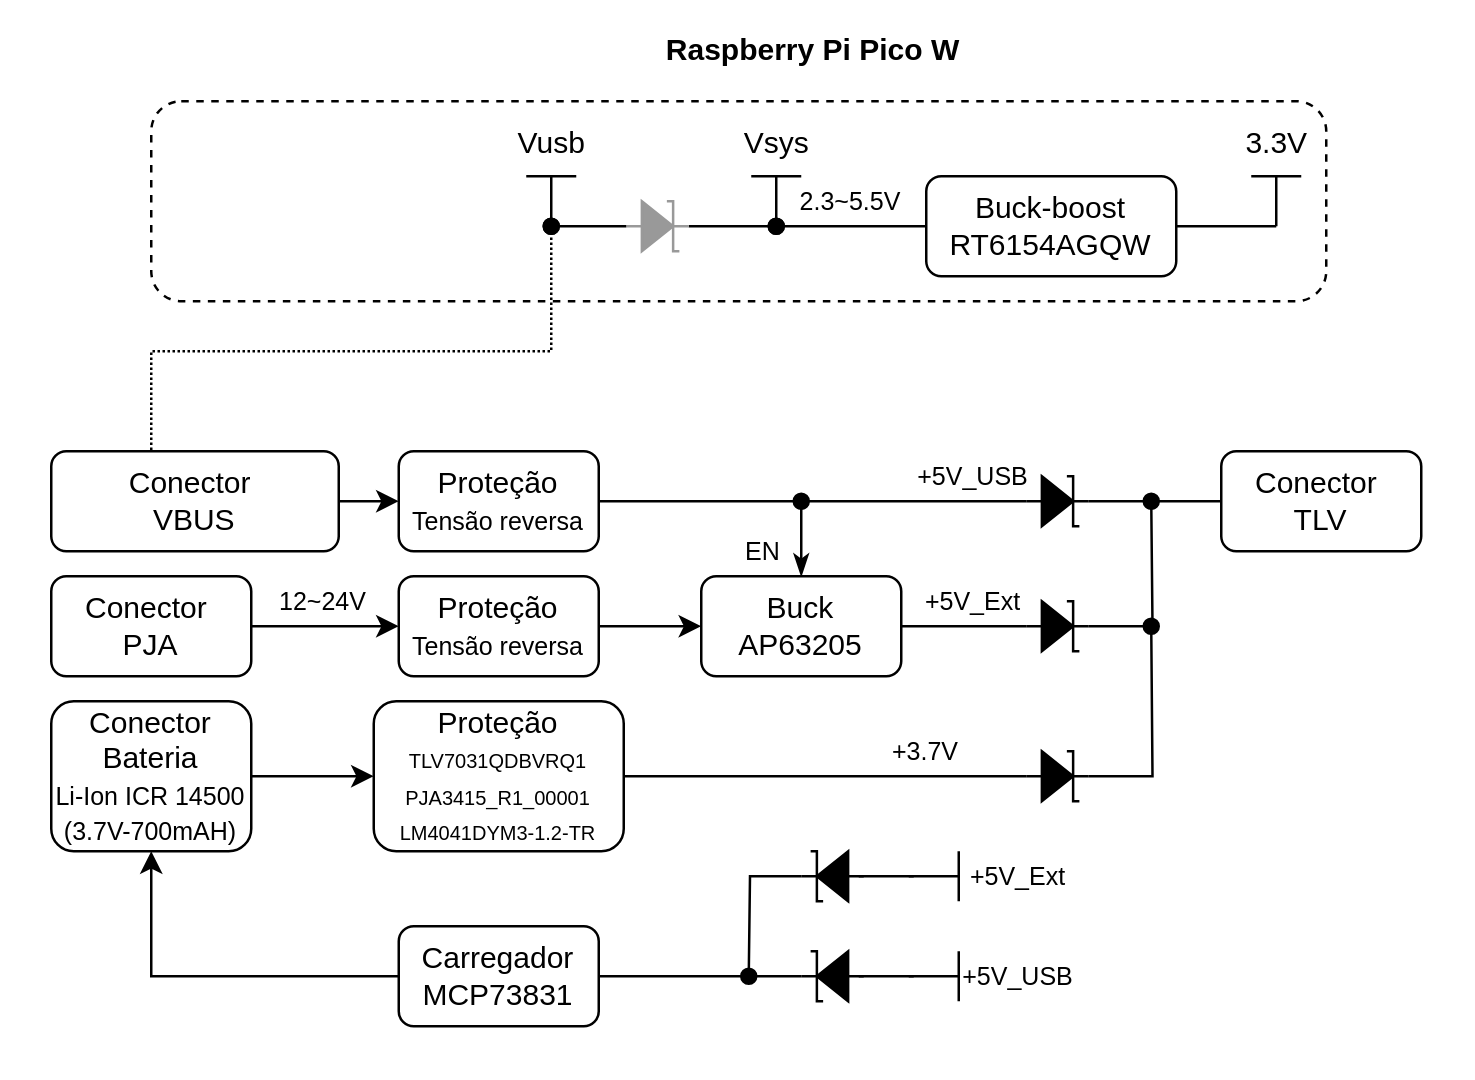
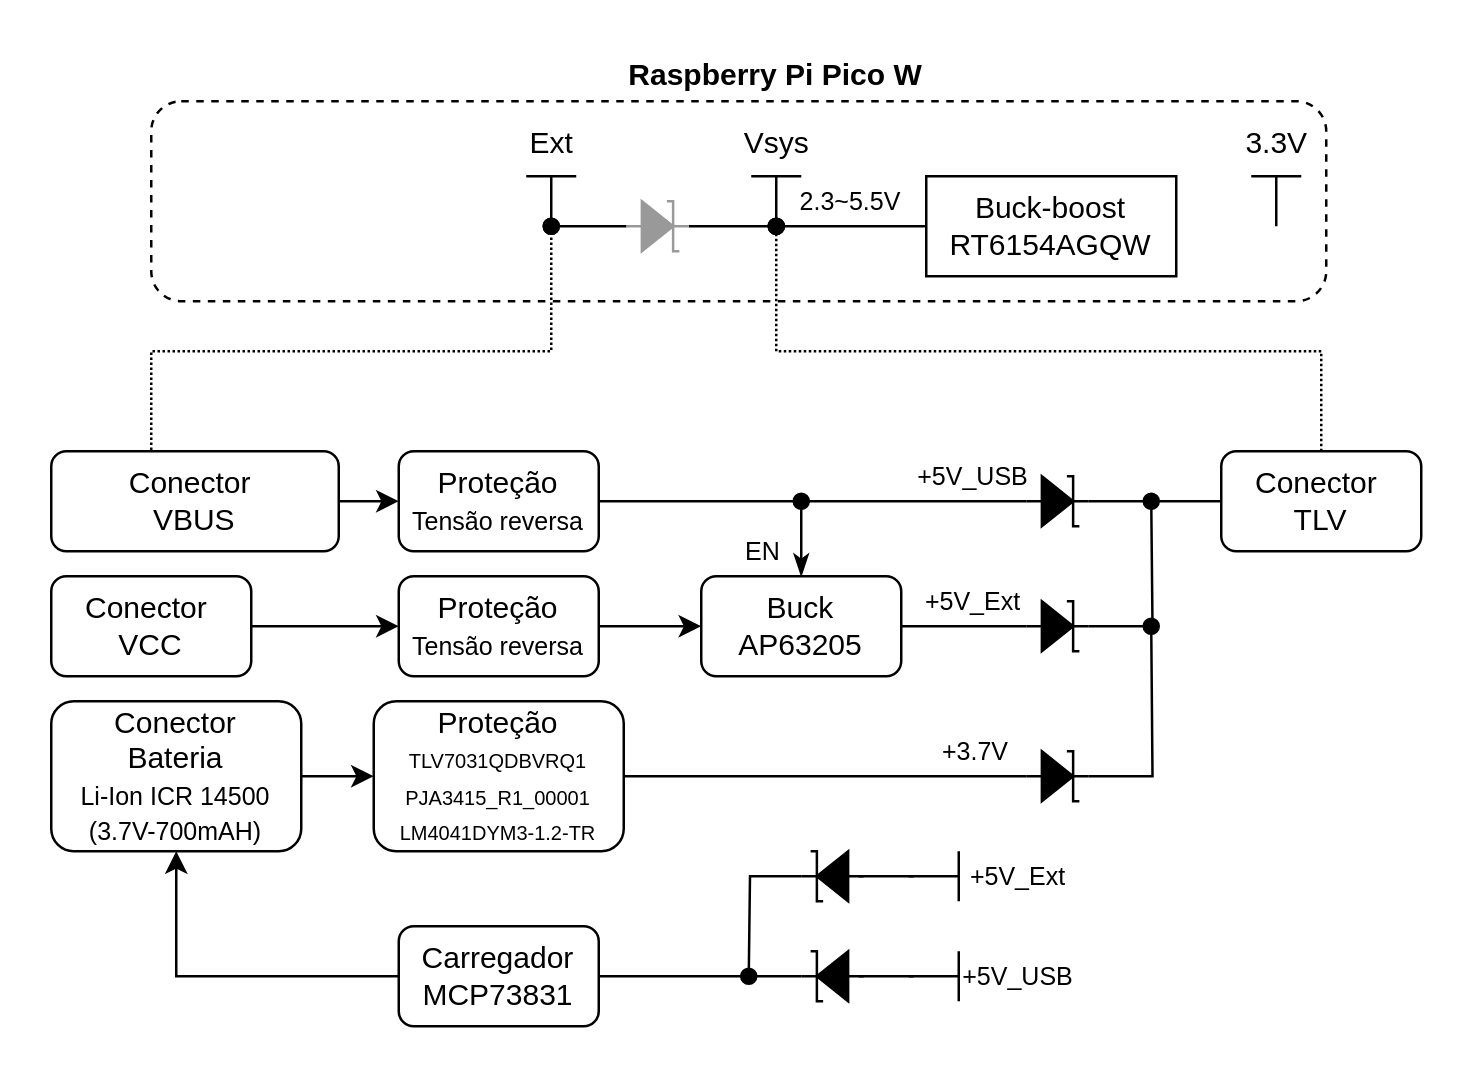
node "Raspberry Pi Pico W": moved (814, 51) -> (776, 76)
node "Vusb": label "Vusb" -> "Ext"
node "Buck-boost RT6154AGQW": shape rounded rectangle -> rectangle
edge "3.3V" -- "Buck-boost RT6154AGQW": removed
edge "Conector TLV" -> "2.3~5.5V": added
node "12~24V": removed
node "Conector PJA": label "Conector PJA" -> "Conector VCC"
node "+3.7V": moved (926, 751) -> (976, 751)
node "Conector Bateria Li-Ion ICR 14500 (3.7V-700mAH)": size 200x150 -> 250x150
